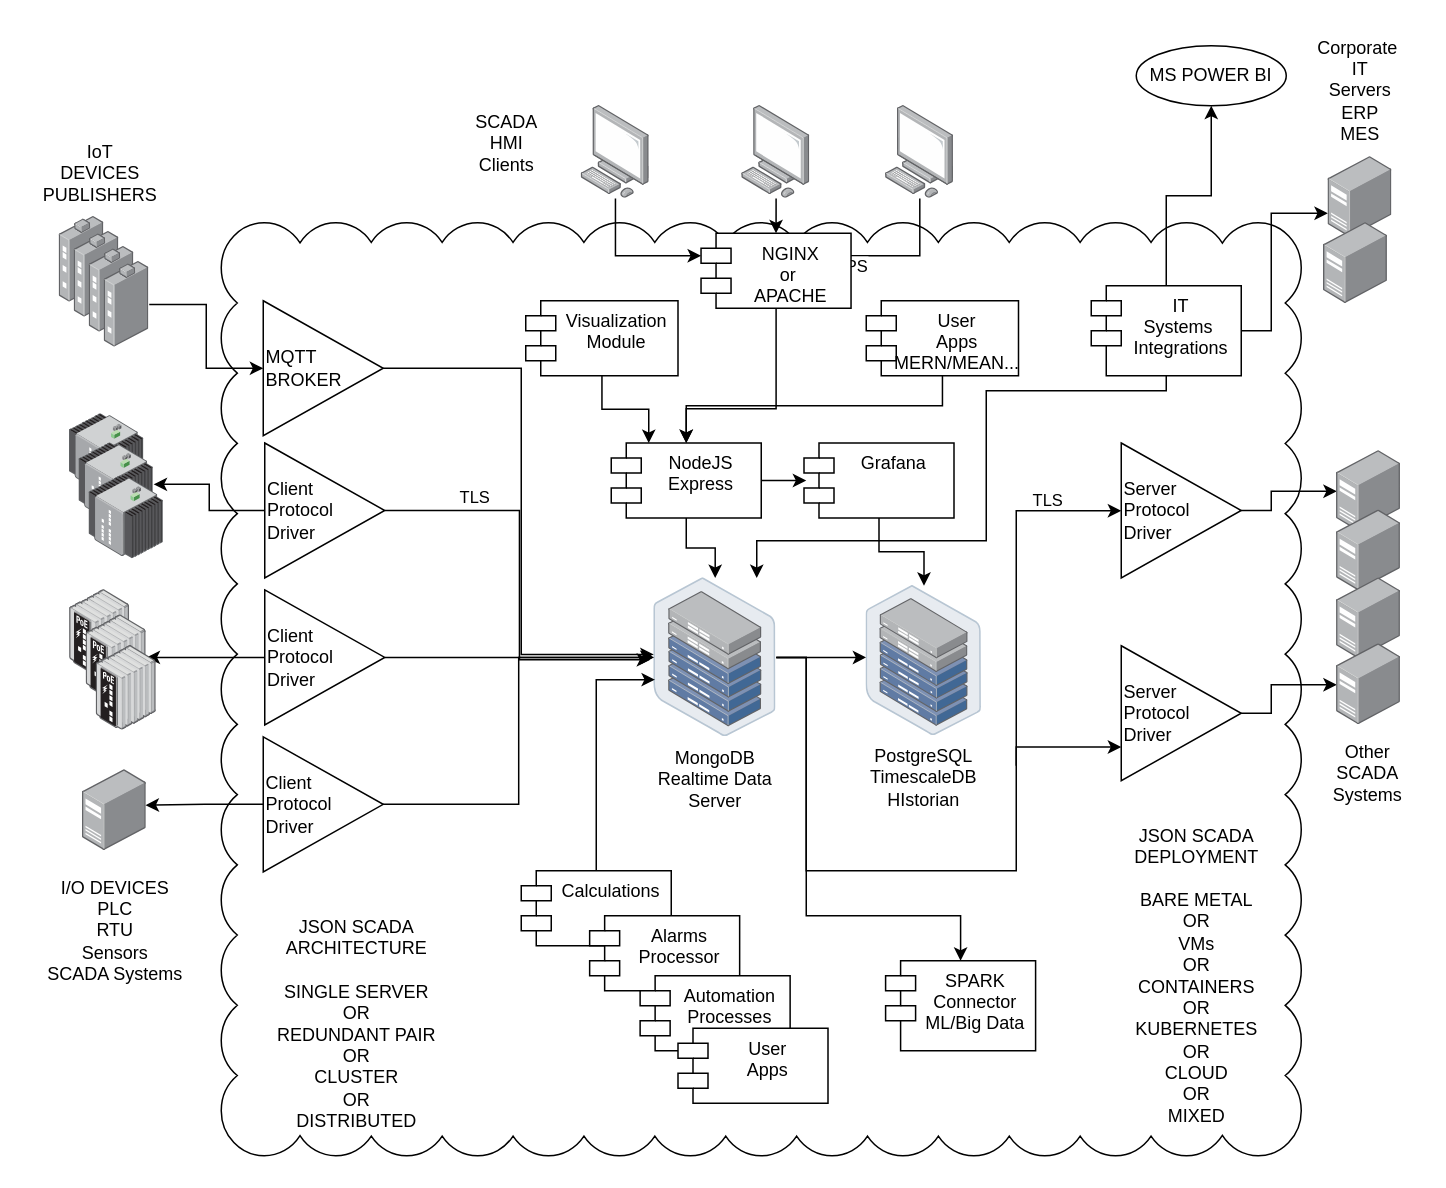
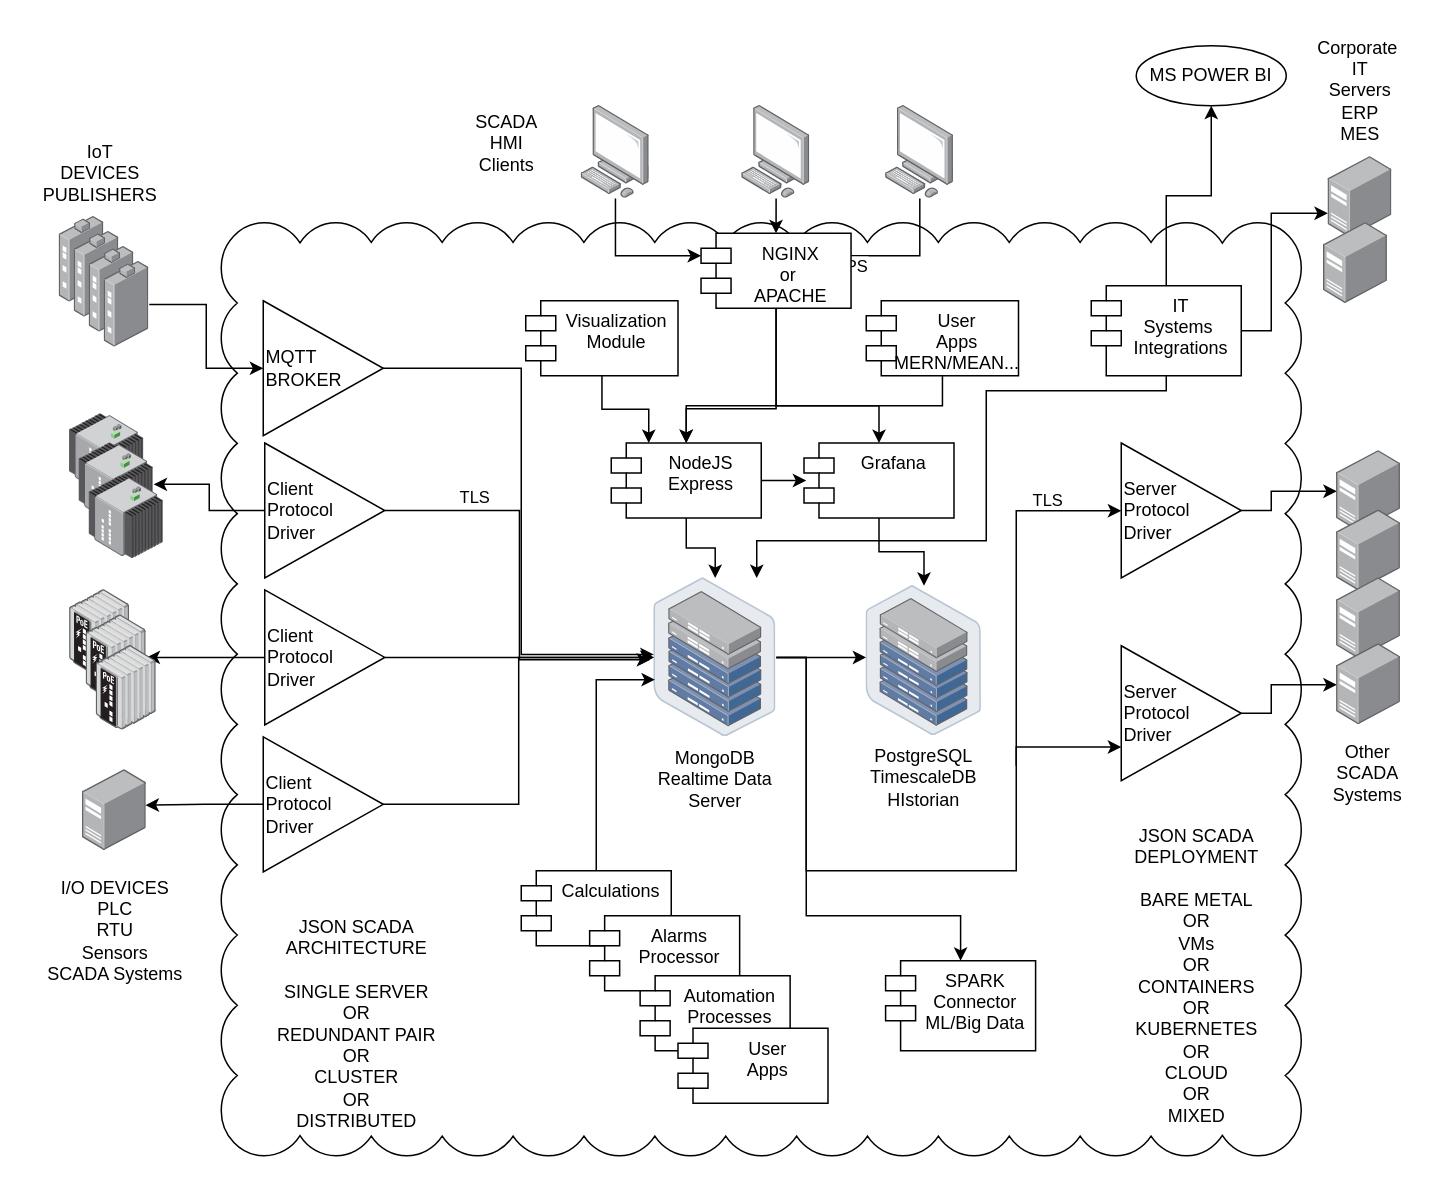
edge "NGINX or APACHE" -> "Grafana": added
